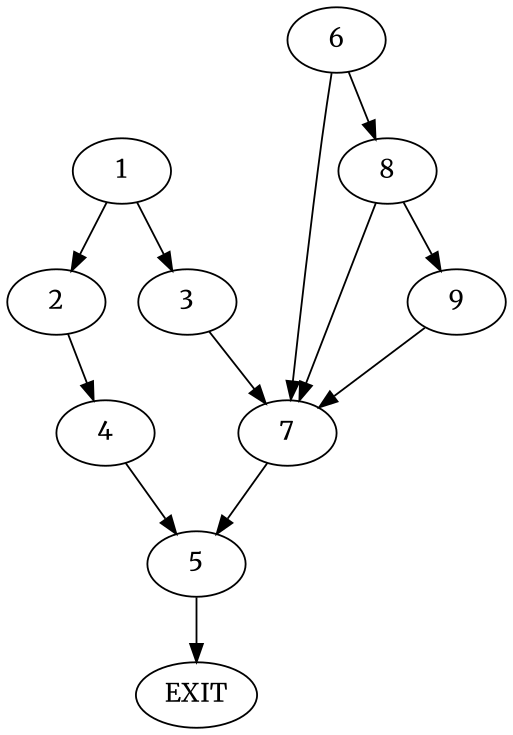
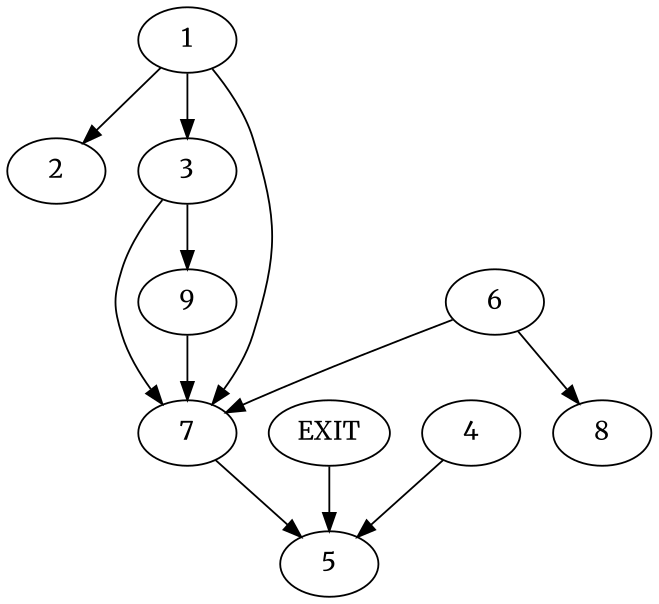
edge "8" -> "9": now "3" -> "9"
edge "8" -> "7": now "1" -> "7"
edge "2" -> "4": removed
edge "5" -> "EXIT": reversed
